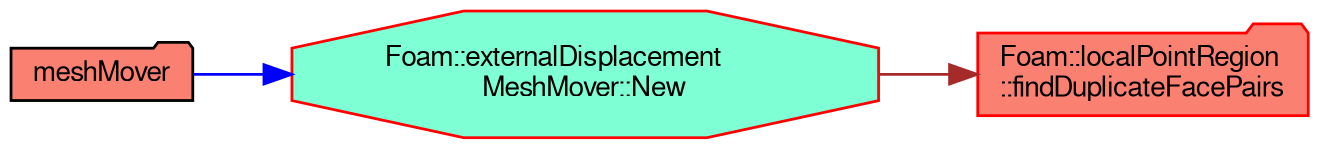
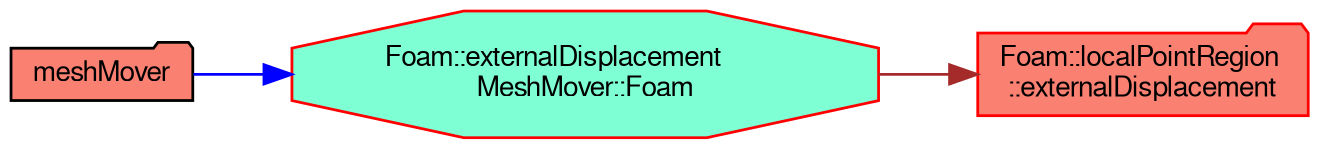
node "Foam::externalDisplacement MeshMover::New": label "Foam::externalDisplacement MeshMover::New" -> "Foam::externalDisplacement MeshMover::Foam"
node "Foam::localPointRegion ::findDuplicateFacePairs": label "Foam::localPointRegion ::findDuplicateFacePairs" -> "Foam::localPointRegion ::externalDisplacement"
